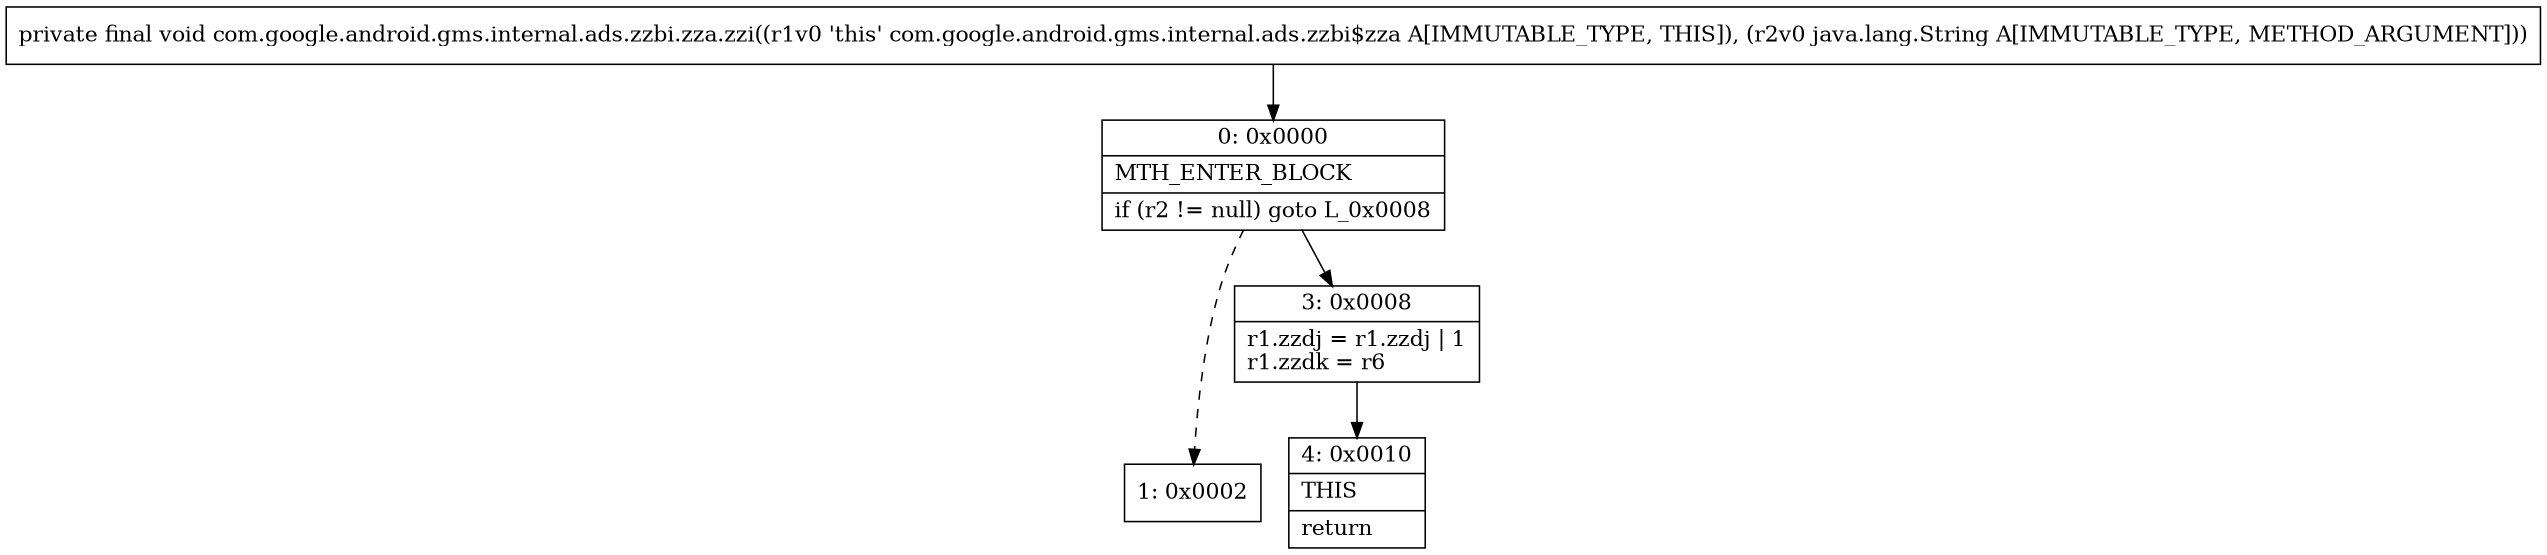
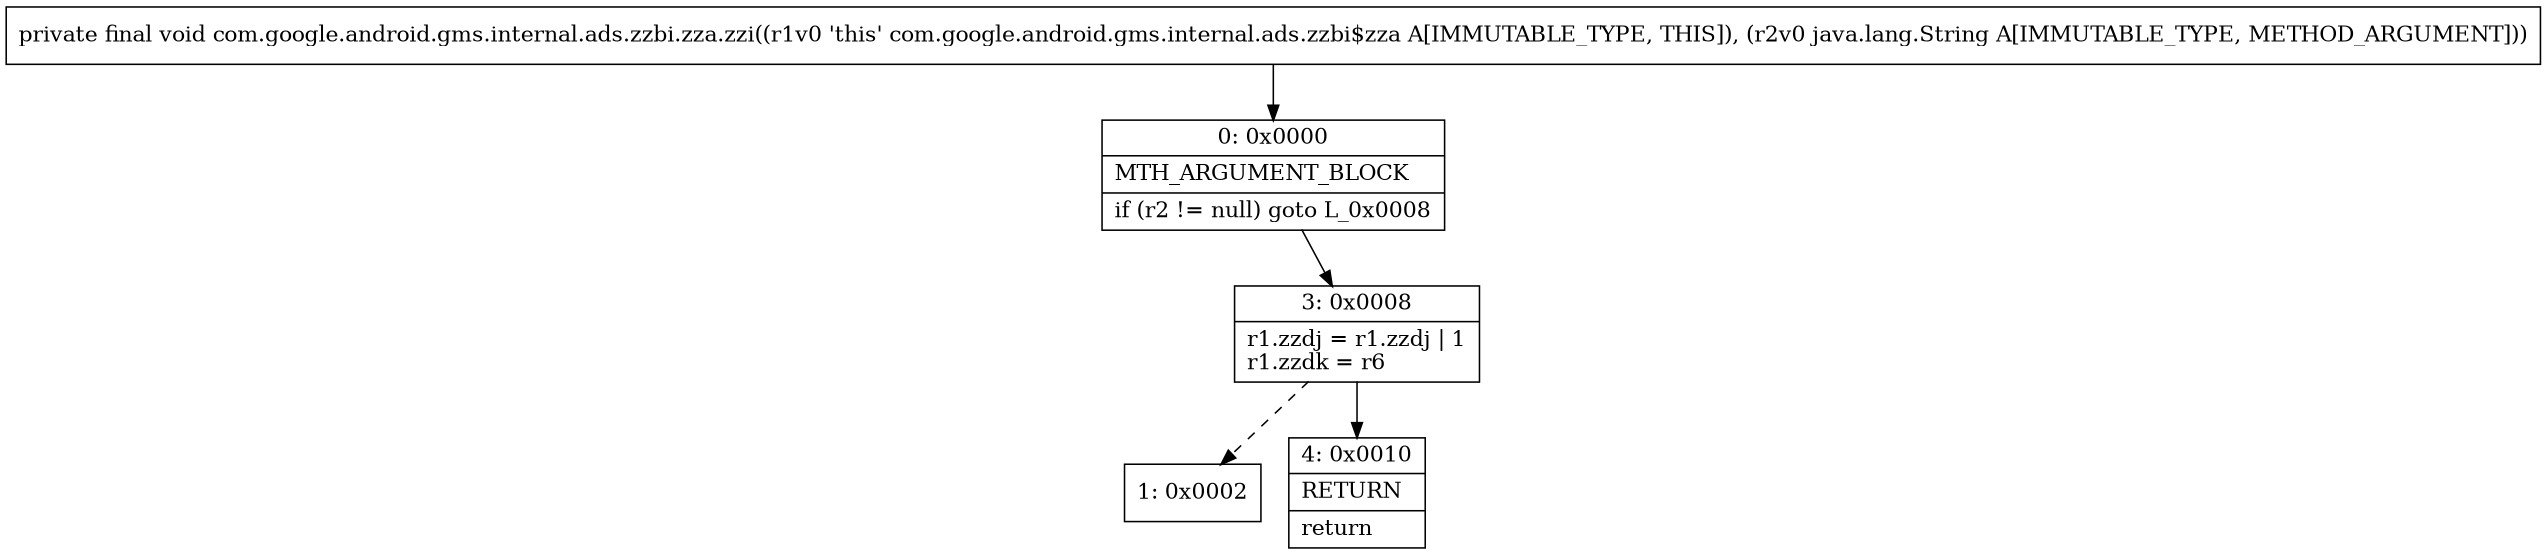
node "0: 0x0000": text "MTH_ENTER_BLOCK" -> "MTH_ARGUMENT_BLOCK"
edge "0: 0x0000" -> "1: 0x0002": now "3: 0x0008" -> "1: 0x0002"
node "4: 0x0010": text "THIS" -> "RETURN"
